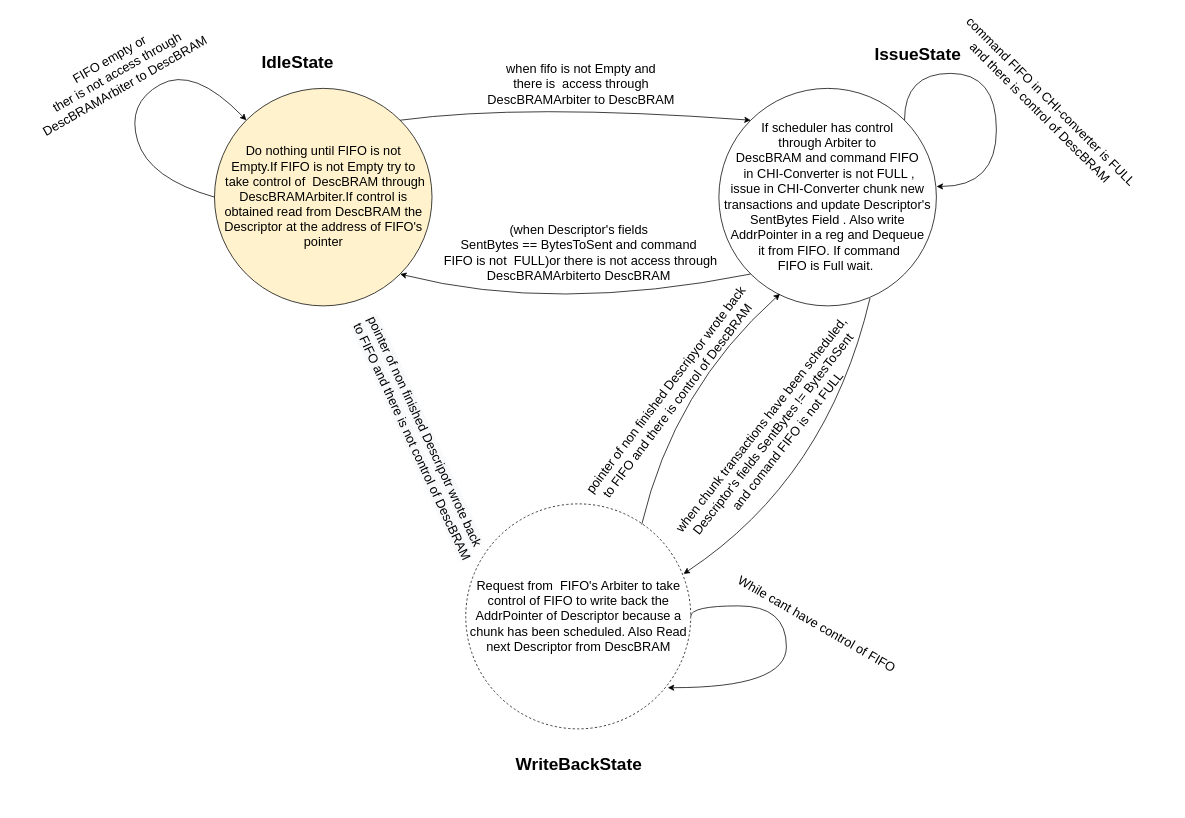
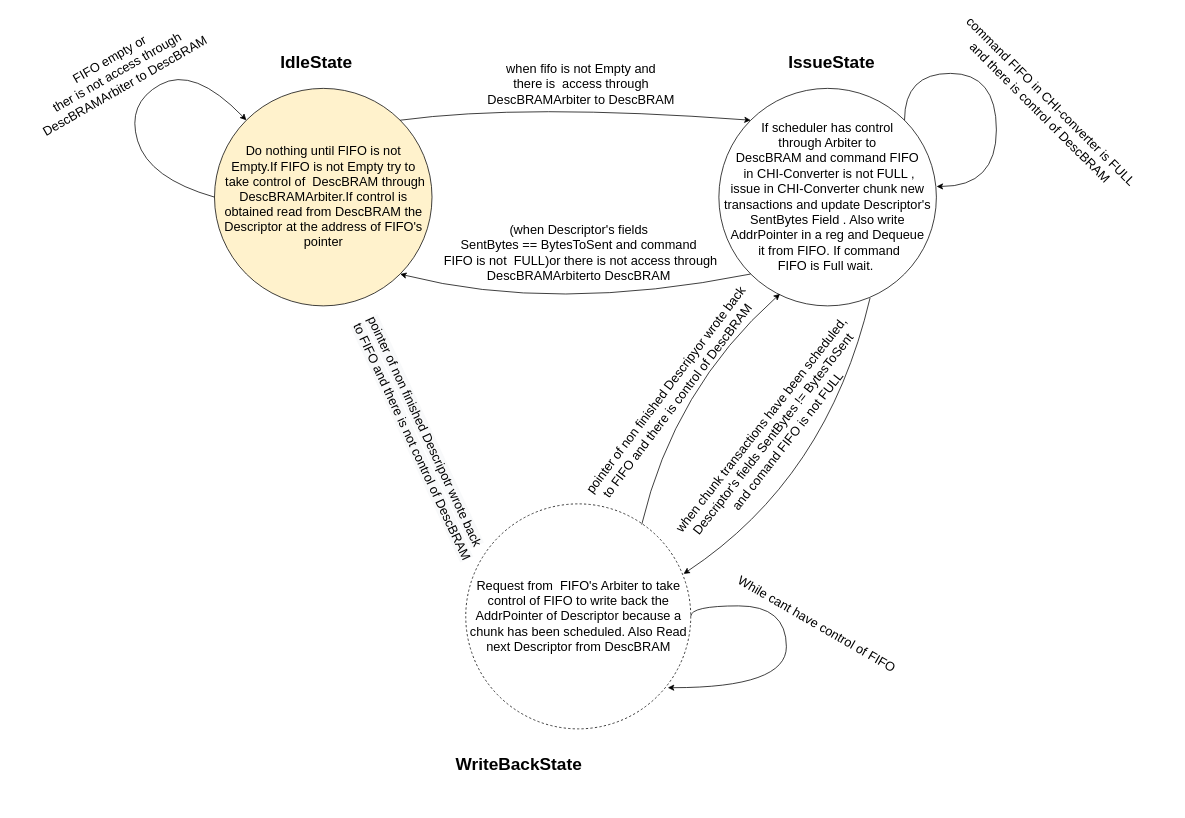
node "IssueState": moved (918, 54) -> (831, 62)
node "IdleState": moved (297, 62) -> (316, 62)
node "WriteBackState": moved (578, 774) -> (518, 774)
